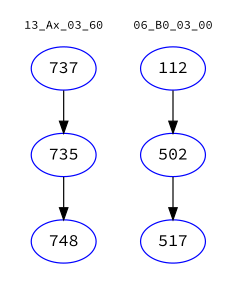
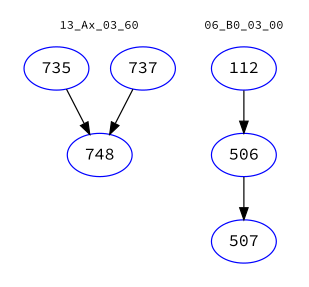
edge "737" -> "735": now "737" -> "748"
node "502": label "502" -> "506"
node "517": label "517" -> "507"
